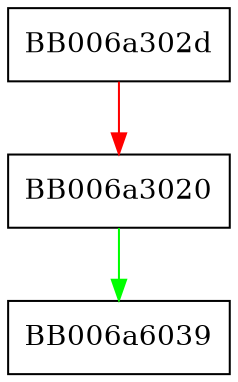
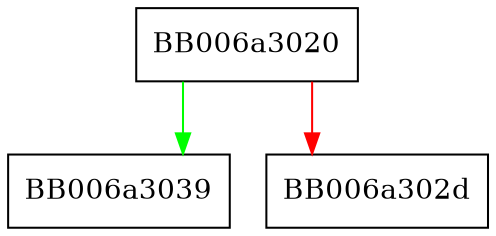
edge "BB006a302d" -> "BB006a3020": reversed
node "BB006a6039": label "BB006a6039" -> "BB006a3039"
